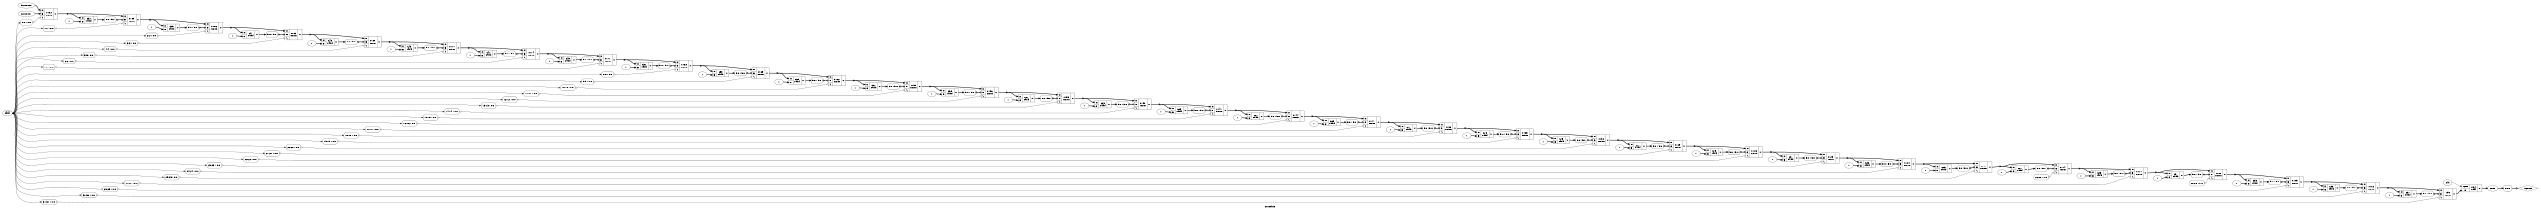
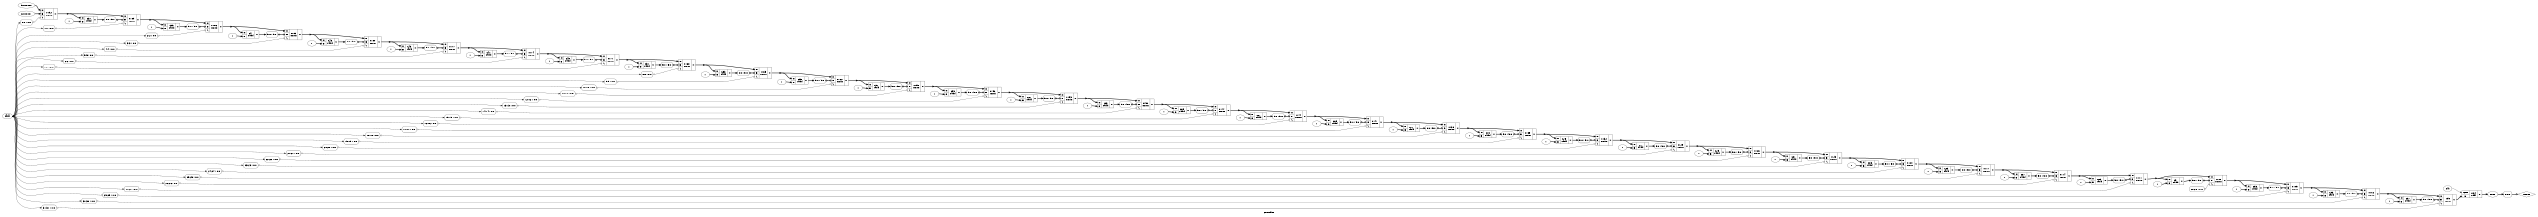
edge "data" -> "26:26 - 0:0": added
node "v_count": label "v_count" -> "v_mux"
